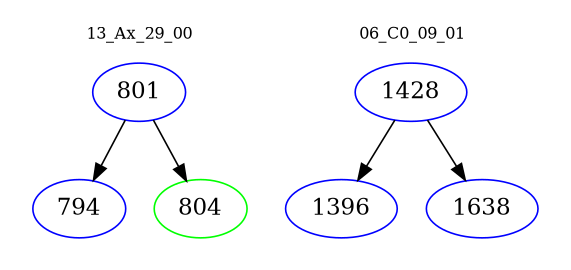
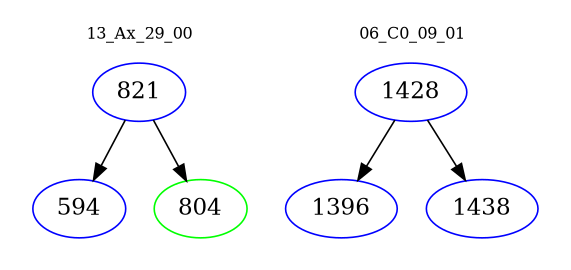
node "801": label "801" -> "821"
node "794": label "794" -> "594"
node "1638": label "1638" -> "1438"
